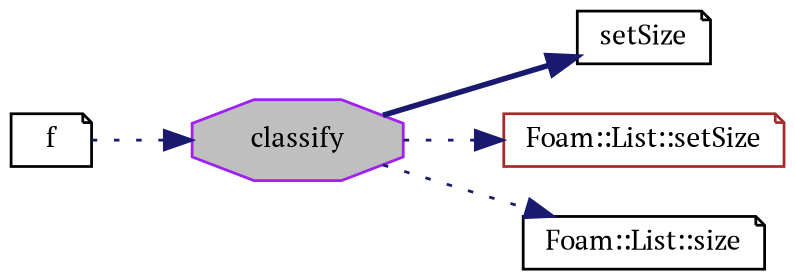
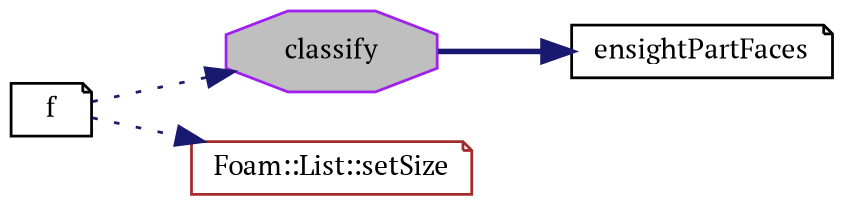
node "setSize": label "setSize" -> "ensightPartFaces"
edge "classify" -> "Foam::List::setSize": now "f" -> "Foam::List::setSize"
node "Foam::List::size": removed
